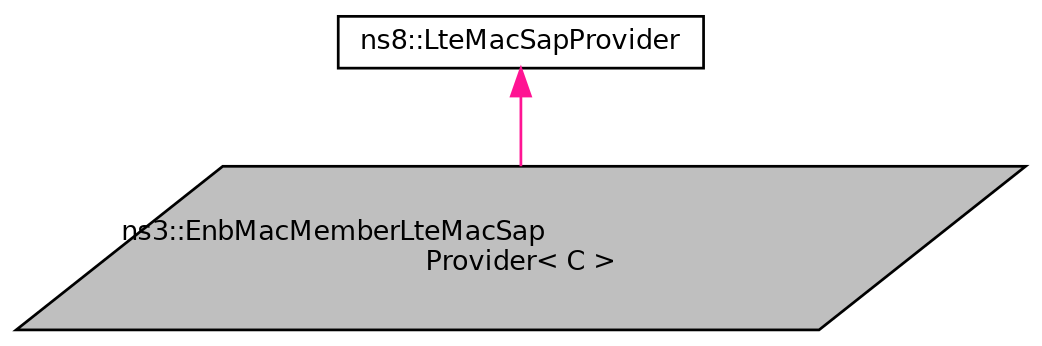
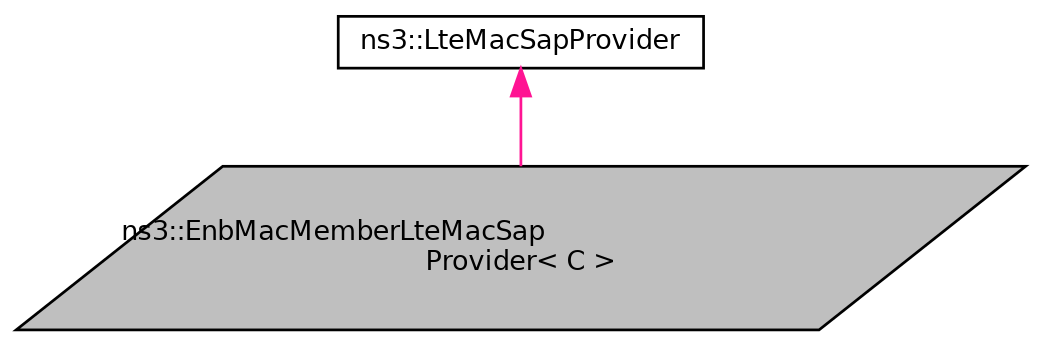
node "ns8::LteMacSapProvider": label "ns8::LteMacSapProvider" -> "ns3::LteMacSapProvider"
